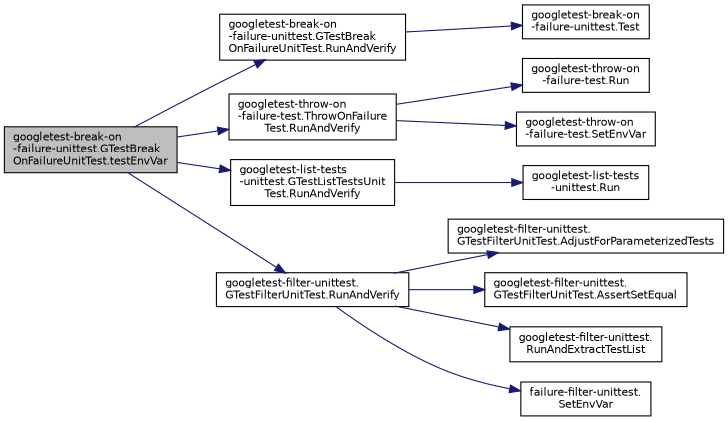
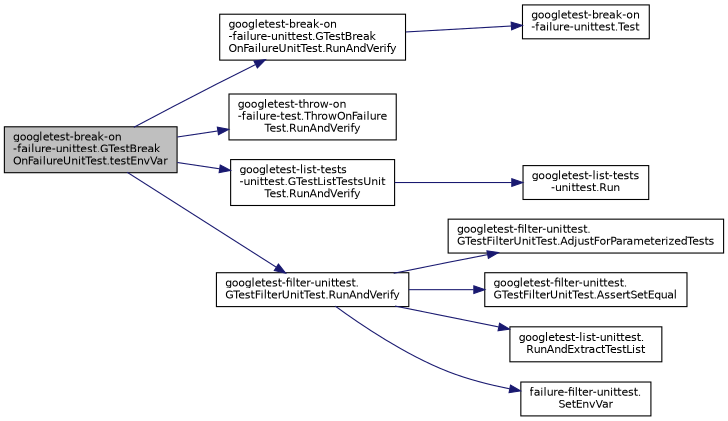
node "googletest-throw-on -failure-test.Run": removed
node "googletest-throw-on -failure-test.SetEnvVar": removed
node "googletest-filter-unittest. RunAndExtractTestList": label "googletest-filter-unittest. RunAndExtractTestList" -> "googletest-list-unittest. RunAndExtractTestList"
